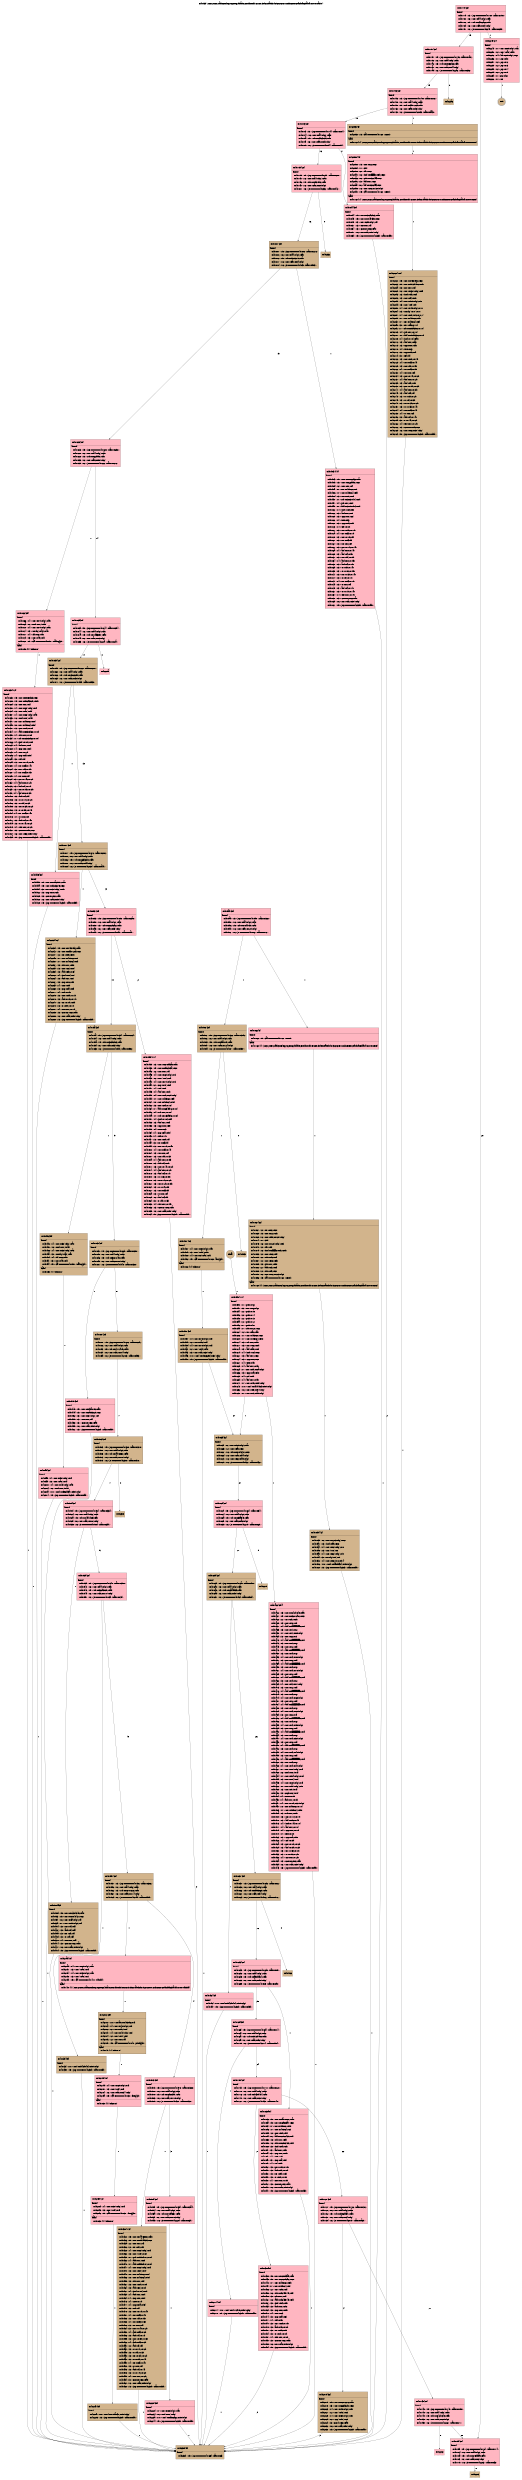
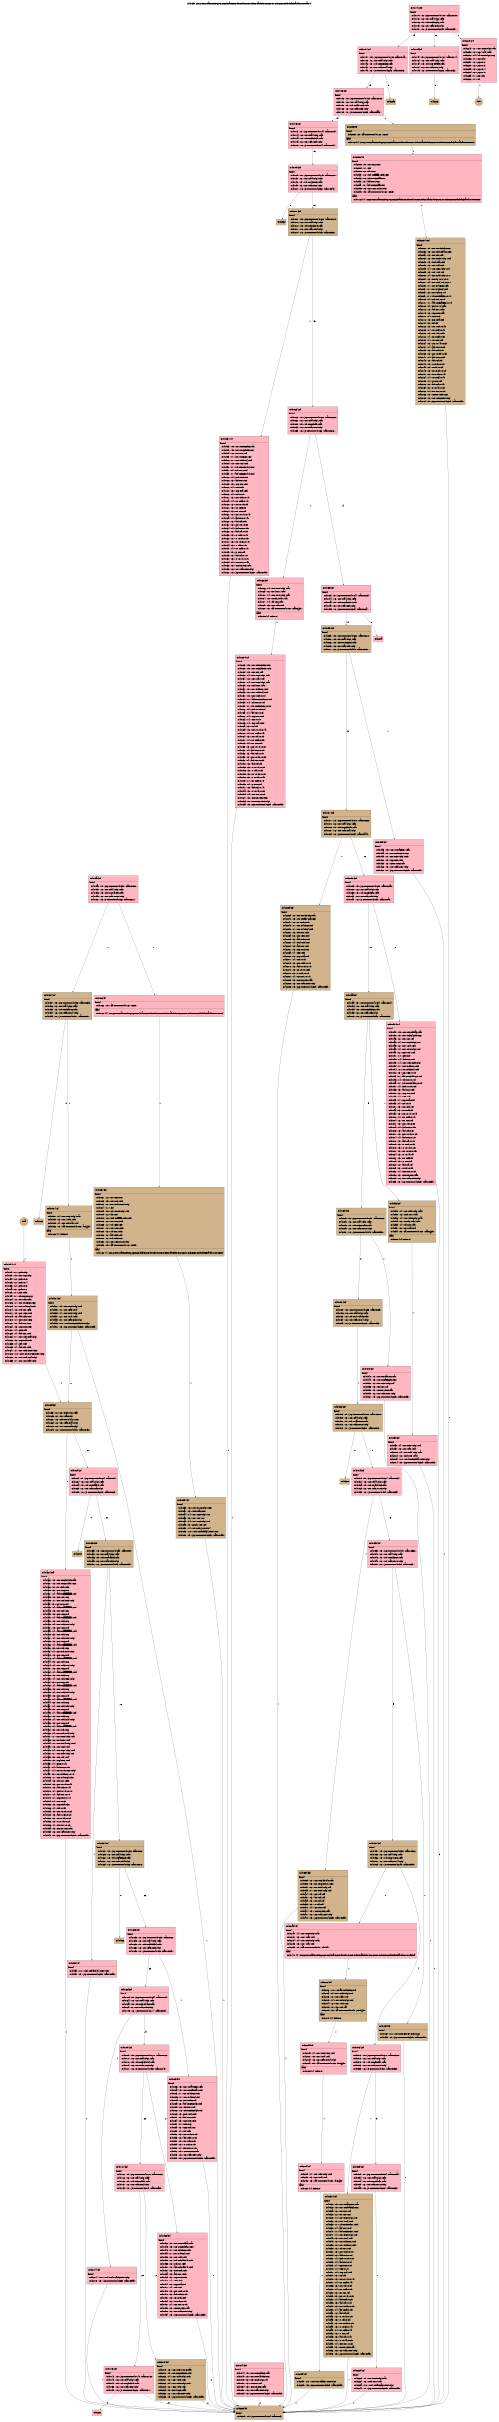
edge "0x4017cf [28]" -> "0x401e44 [30]": removed, label "2"
edge "0x4015f0 [111]" -> "0x401a22 [294]": now "0x40165f [32]" -> "0x401a22 [294]"
edge "0x401743 [28]" -> "0x40175f [28]": now "0x401743 [28]" -> "0x40238b [5]"
